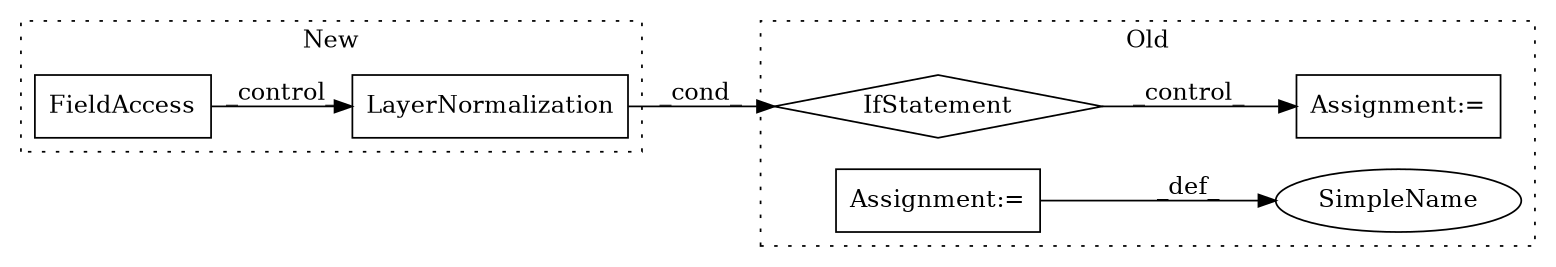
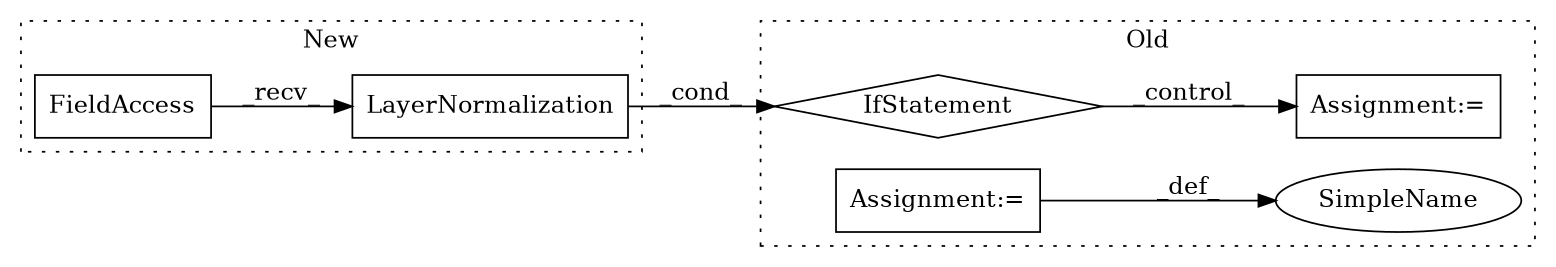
edge "FieldAccess" -> "LayerNormalization": label "_control_" -> "_recv_"
